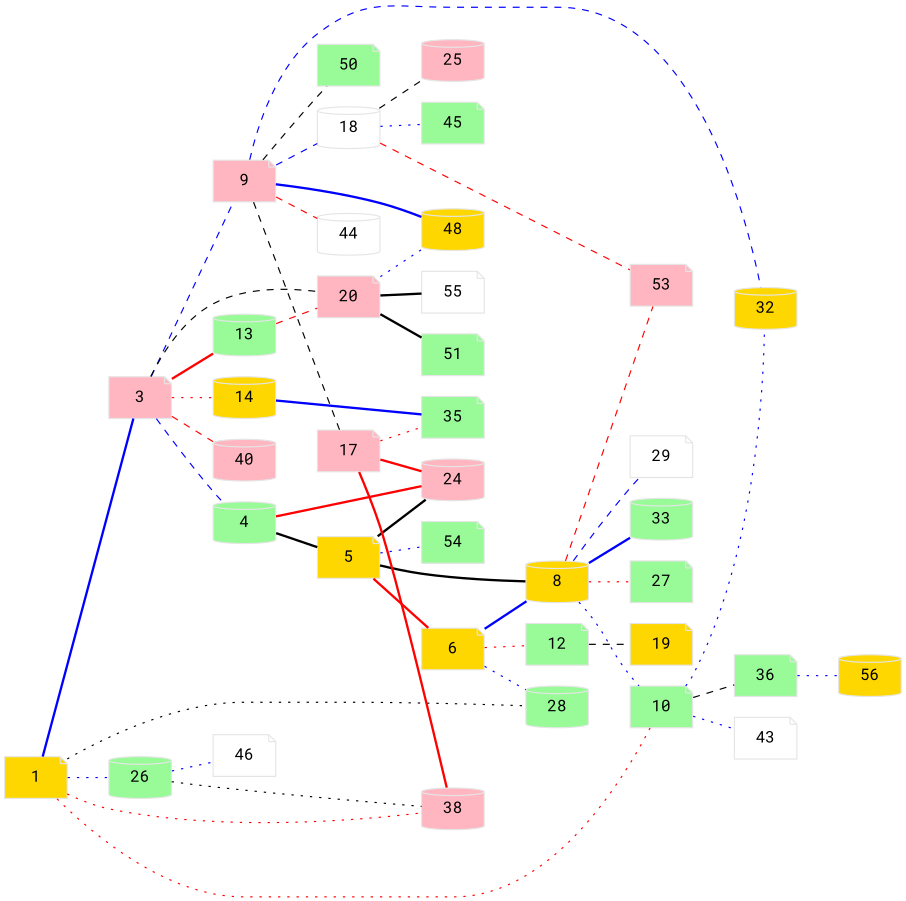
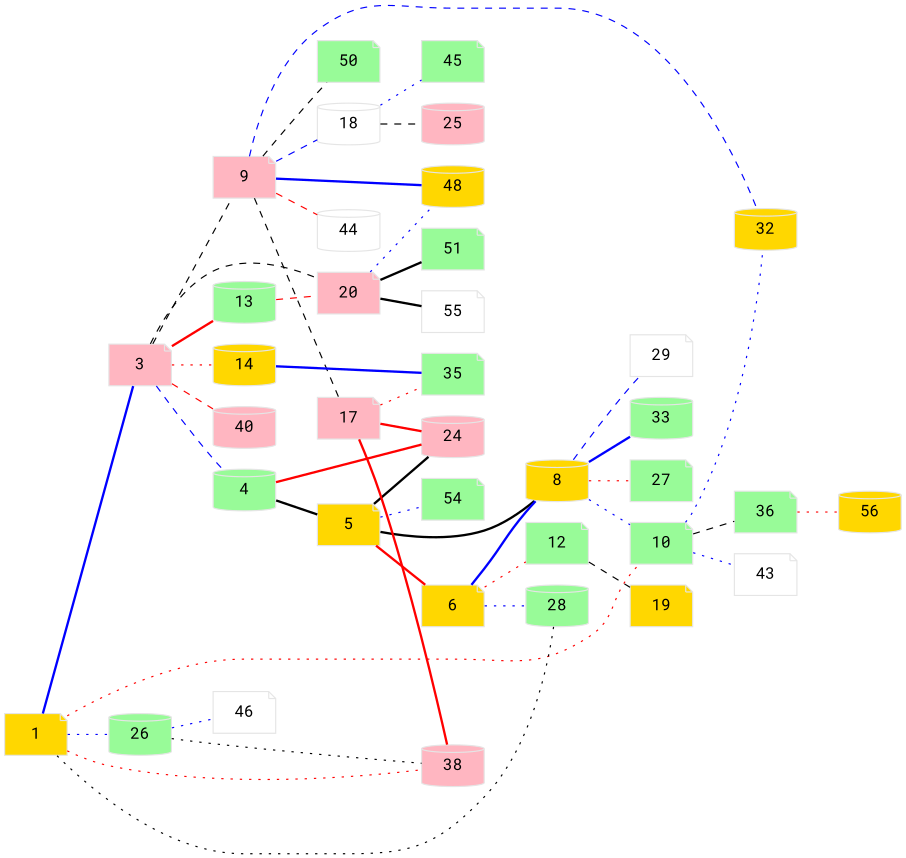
node "53": removed
edge "9" -- "3": color blue -> black
edge "36" -- "56": color blue -> red
